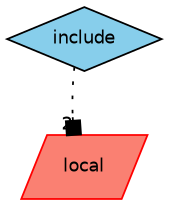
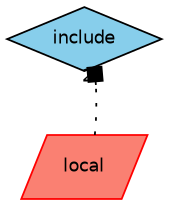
edge "include" -> "local": reversed
